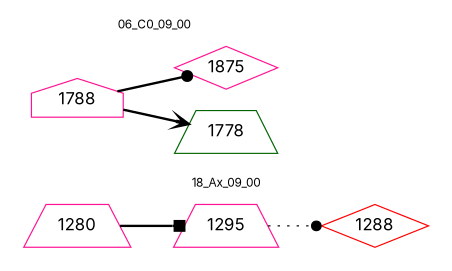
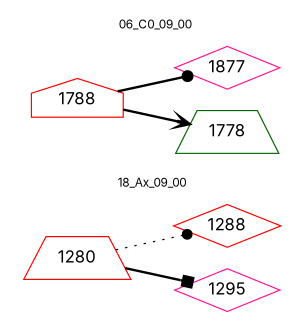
node "1875": label "1875" -> "1877"
node "1788": color deeppink -> red
node "1280": color deeppink -> red
node "1295": shape trapezium -> diamond
edge "1295" -> "1288": now "1280" -> "1288"
